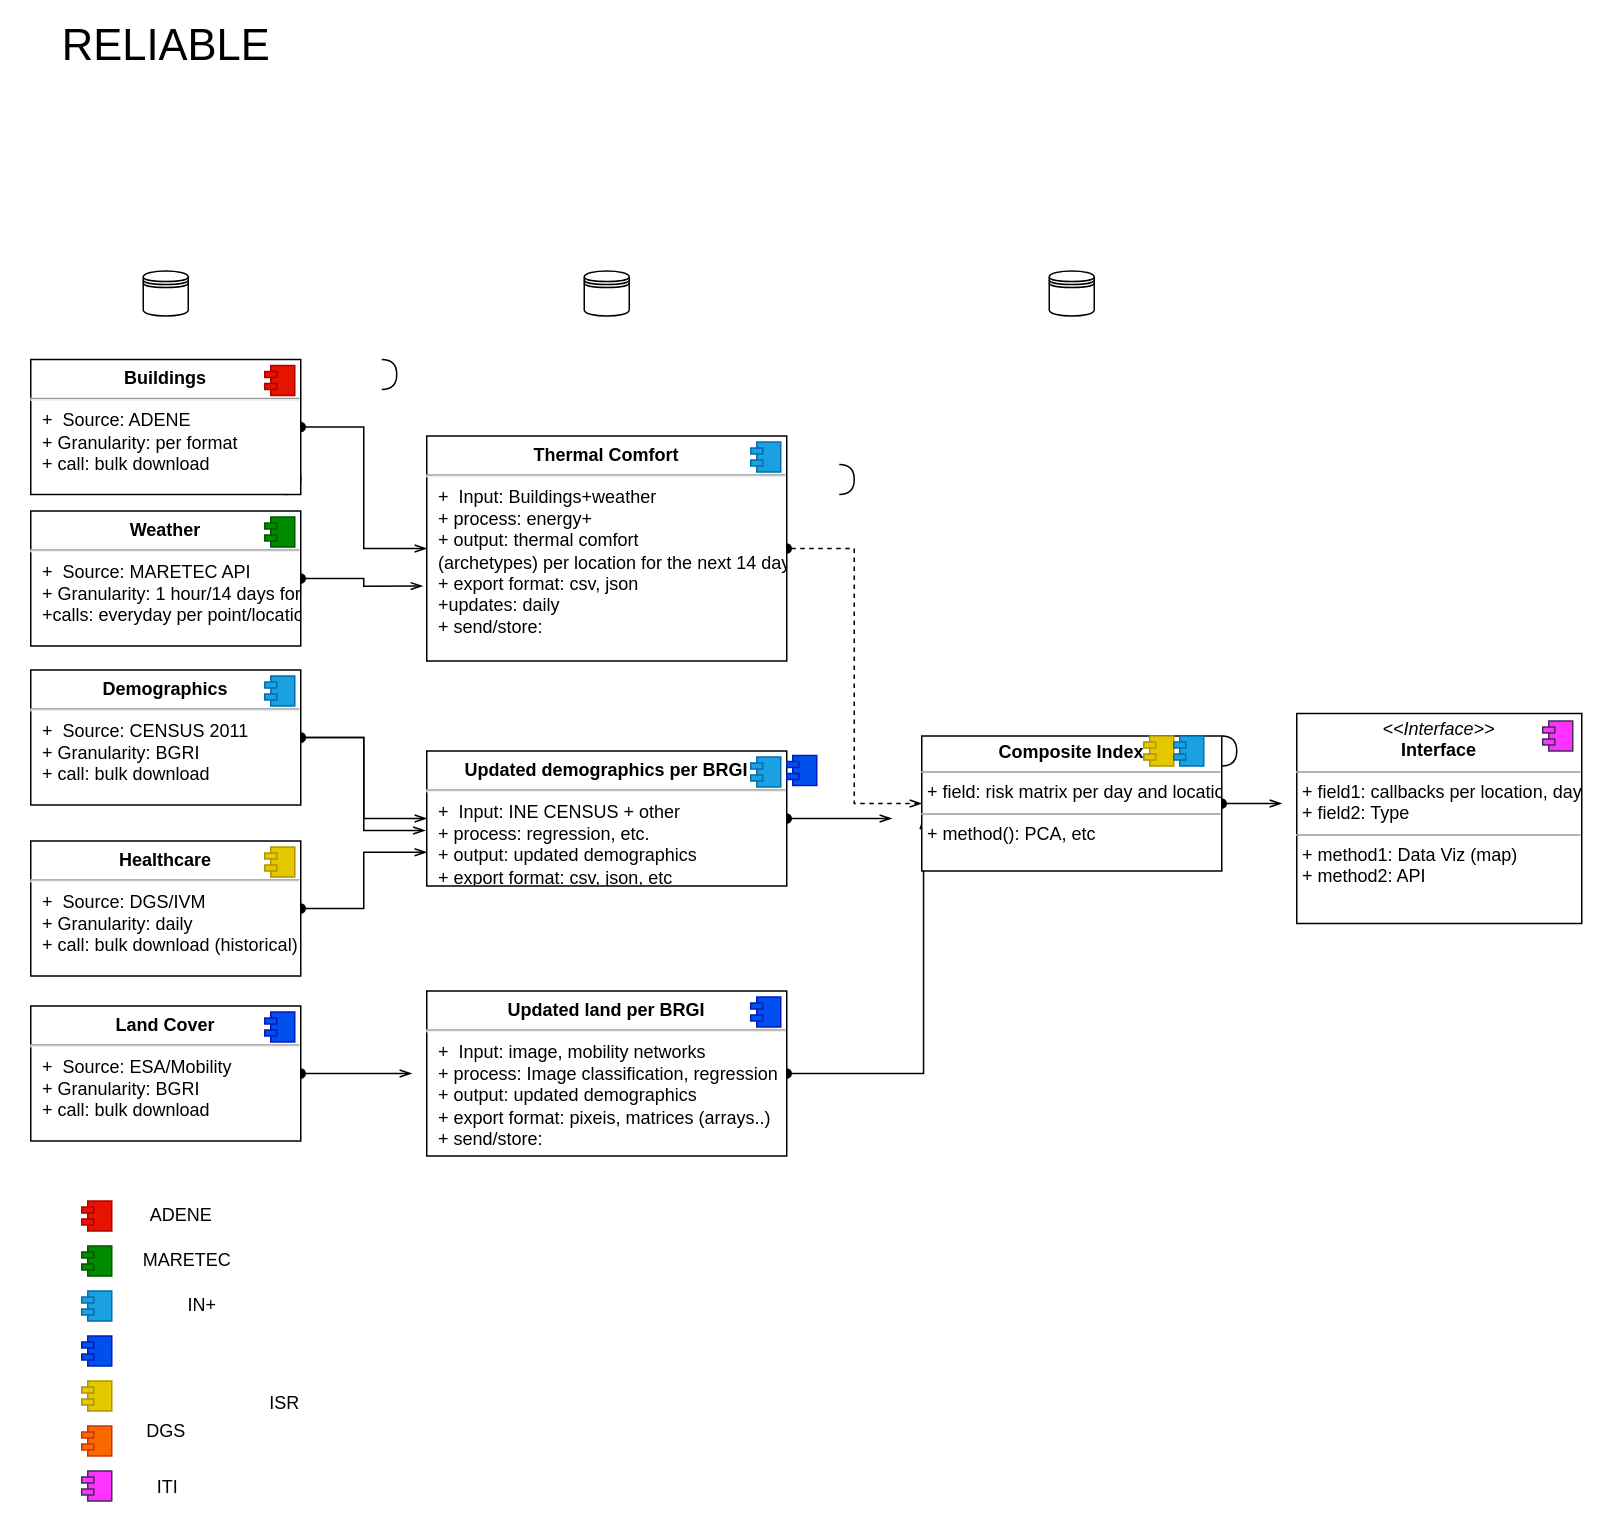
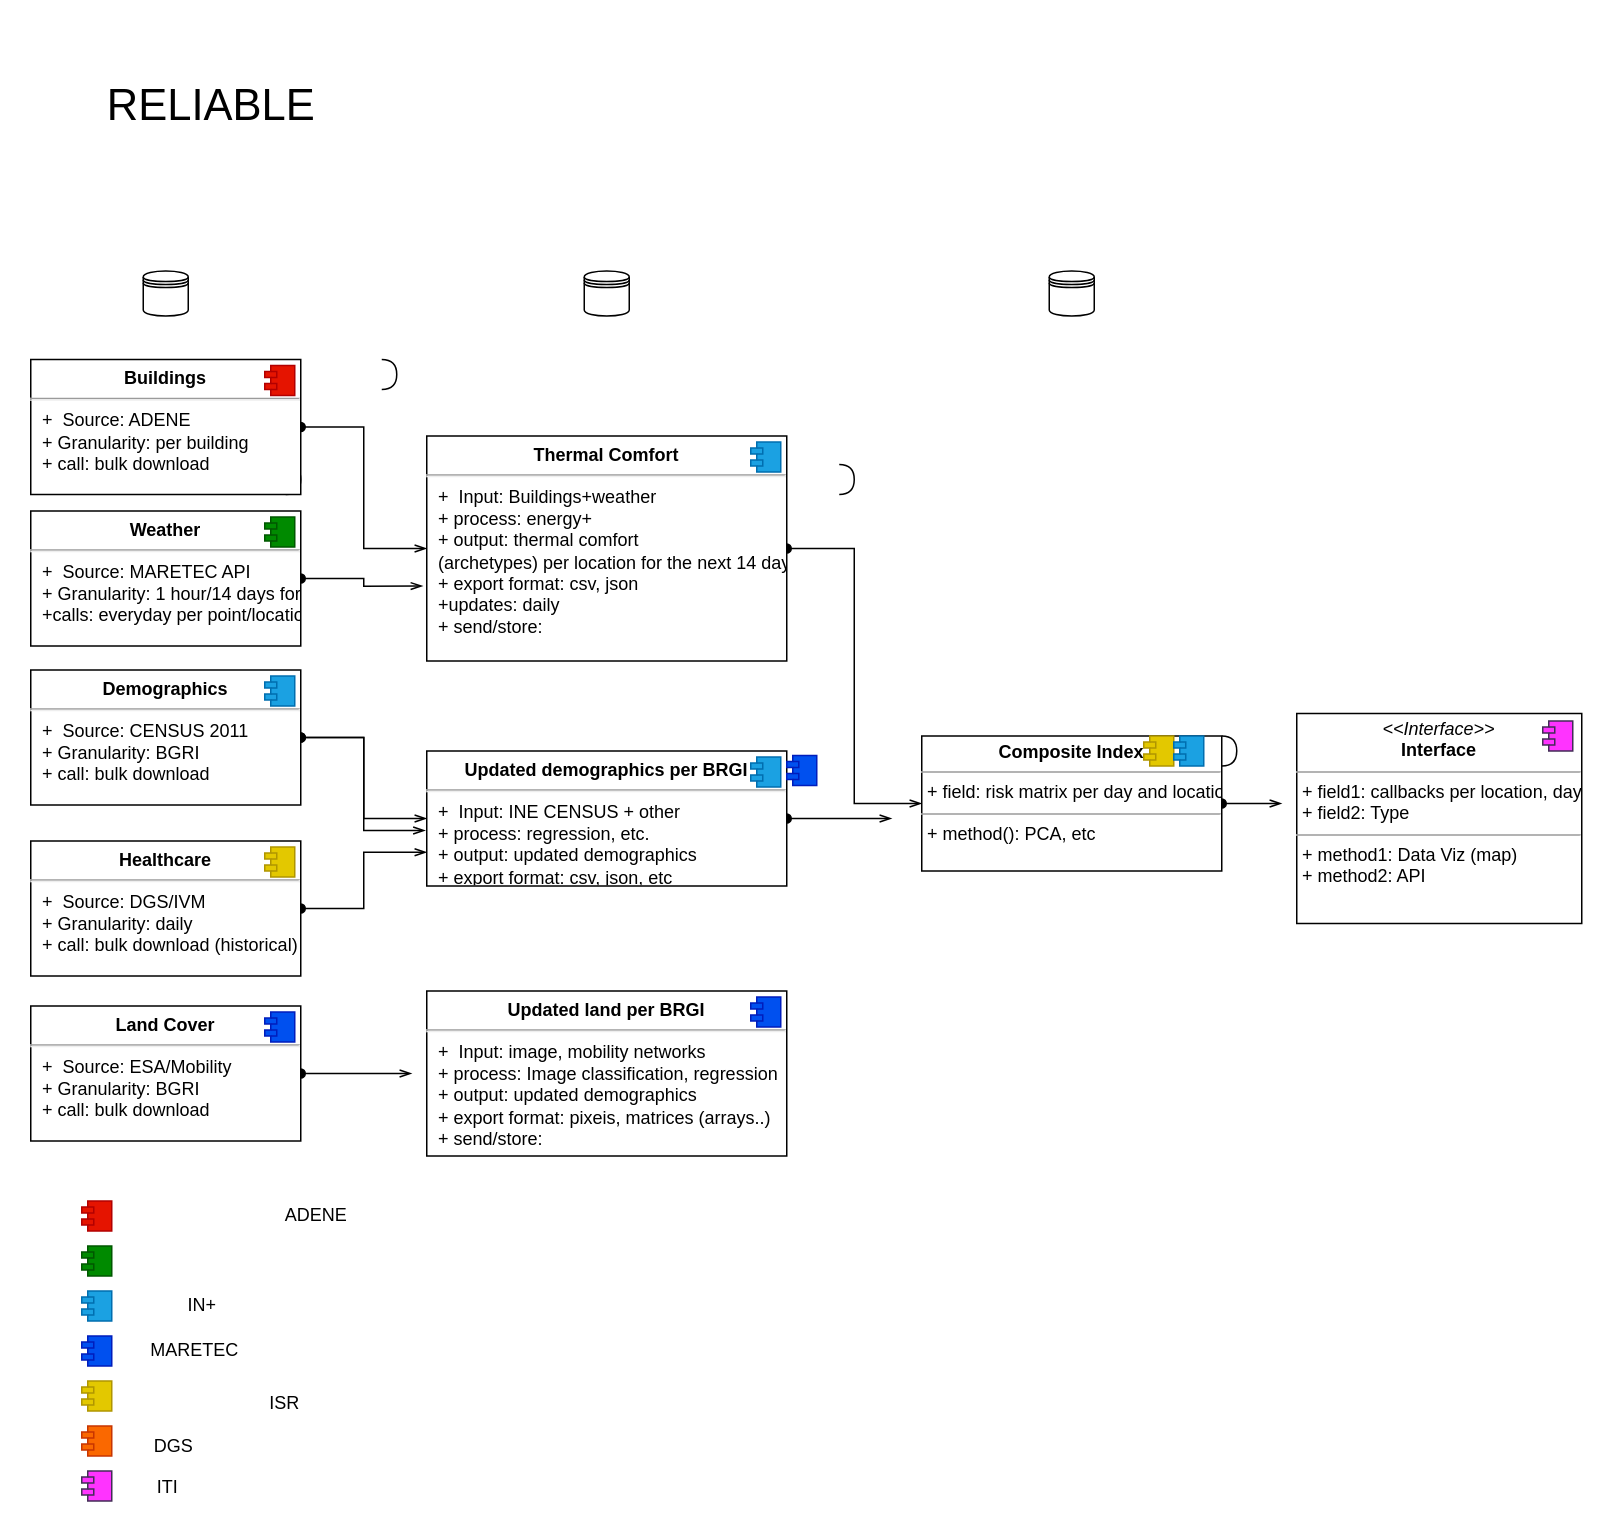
node "RELIABLE": moved (166, 46) -> (211, 106)
node "Buildings + Source: ADENE + Granularity: per format + call: bulk download": label "Buildings + Source: ADENE + Granularity: per format + call: bulk download" -> "Buildings + Source: ADENE + Granularity: per building + call: bulk download"
edge "Thermal Comfort + Input: Buildings+weather + process: energy+ + output: thermal comfort (archetypes) per location for the next 14 days + export format: csv, json +updates: daily + send/store:" -- "Composite Index + field: risk matrix per day and location + method(): PCA, etc": style dashed -> solid
edge "Composite Index + field: risk matrix per day and location + method(): PCA, etc" -- "Updated land per BRGI + Input: image, mobility networks + process: Image classification, regression + output: updated demographics + export format: pixeis, matrices (arrays..) + send/store:": removed
node "ADENE": moved (181, 1216) -> (316, 1216)
node "MARETEC": moved (187, 1261) -> (194, 1351)
node "DGS": moved (166, 1432) -> (173, 1447)
